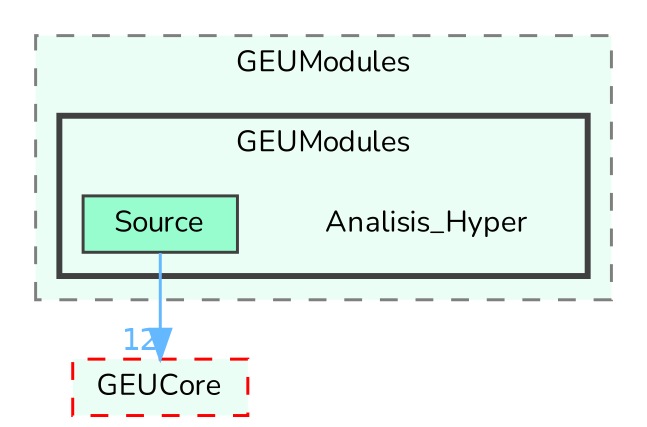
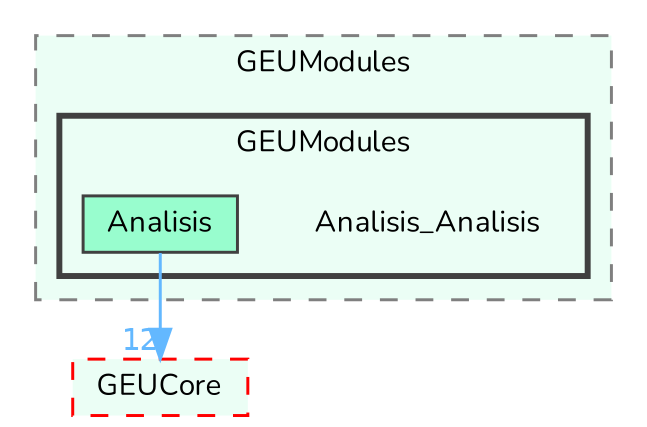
node "Source": label "Source" -> "Analisis"
node "Analisis_Hyper": label "Analisis_Hyper" -> "Analisis_Analisis"
